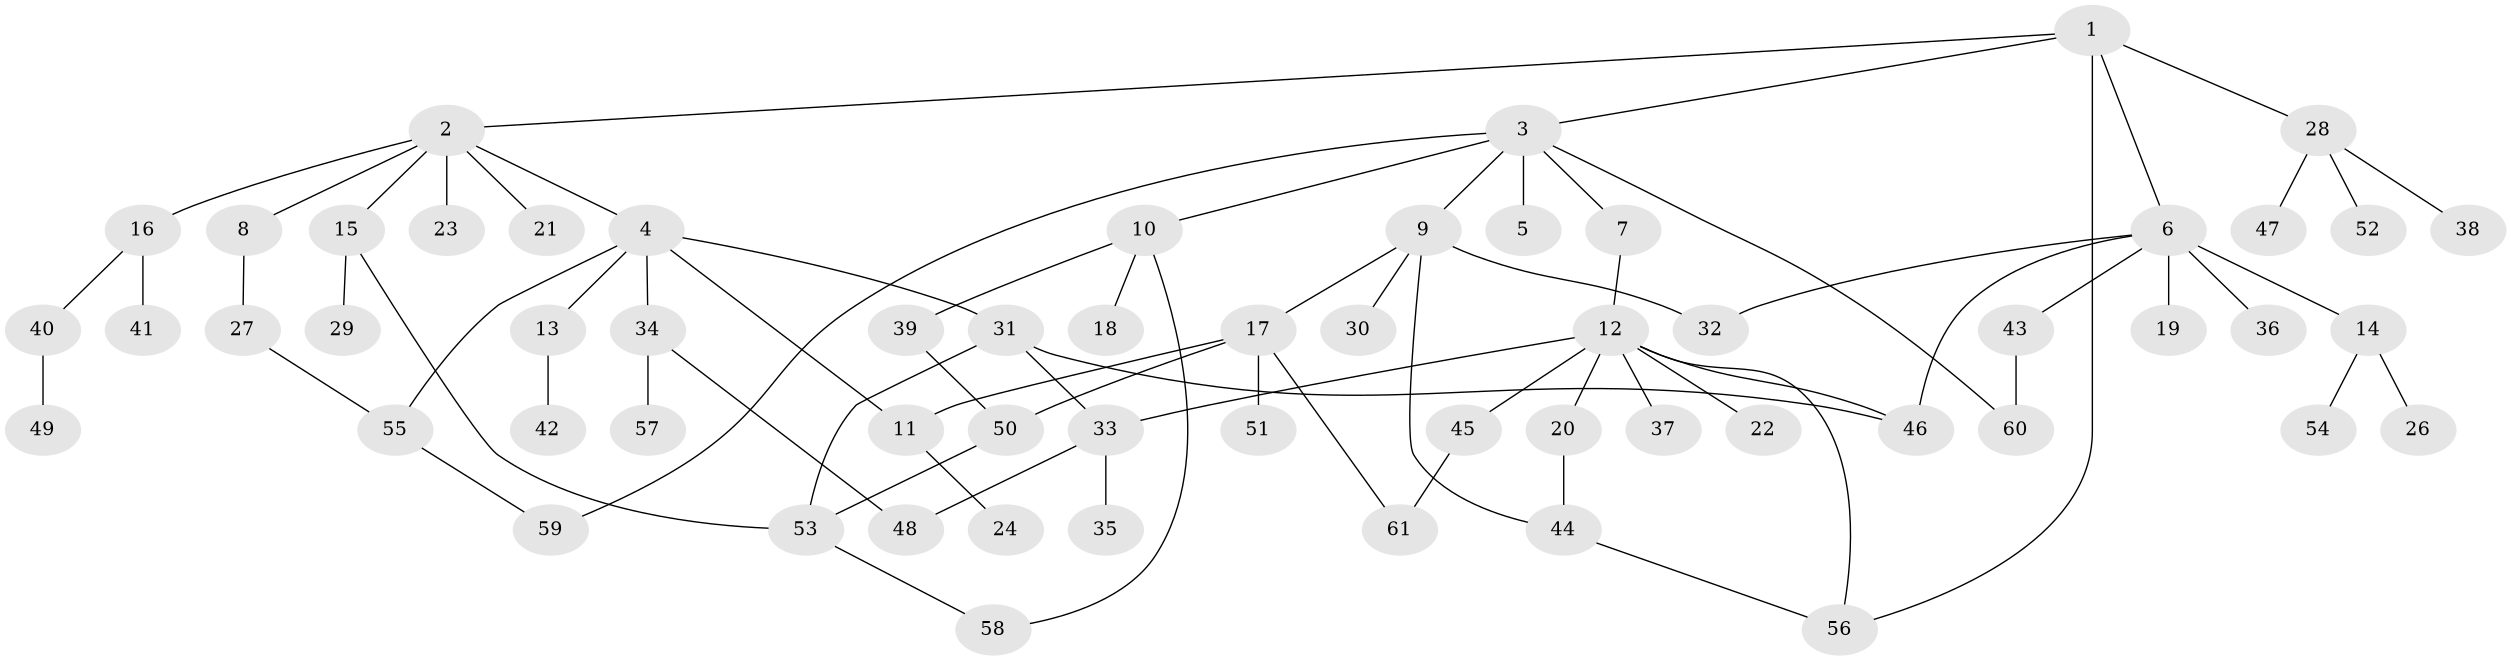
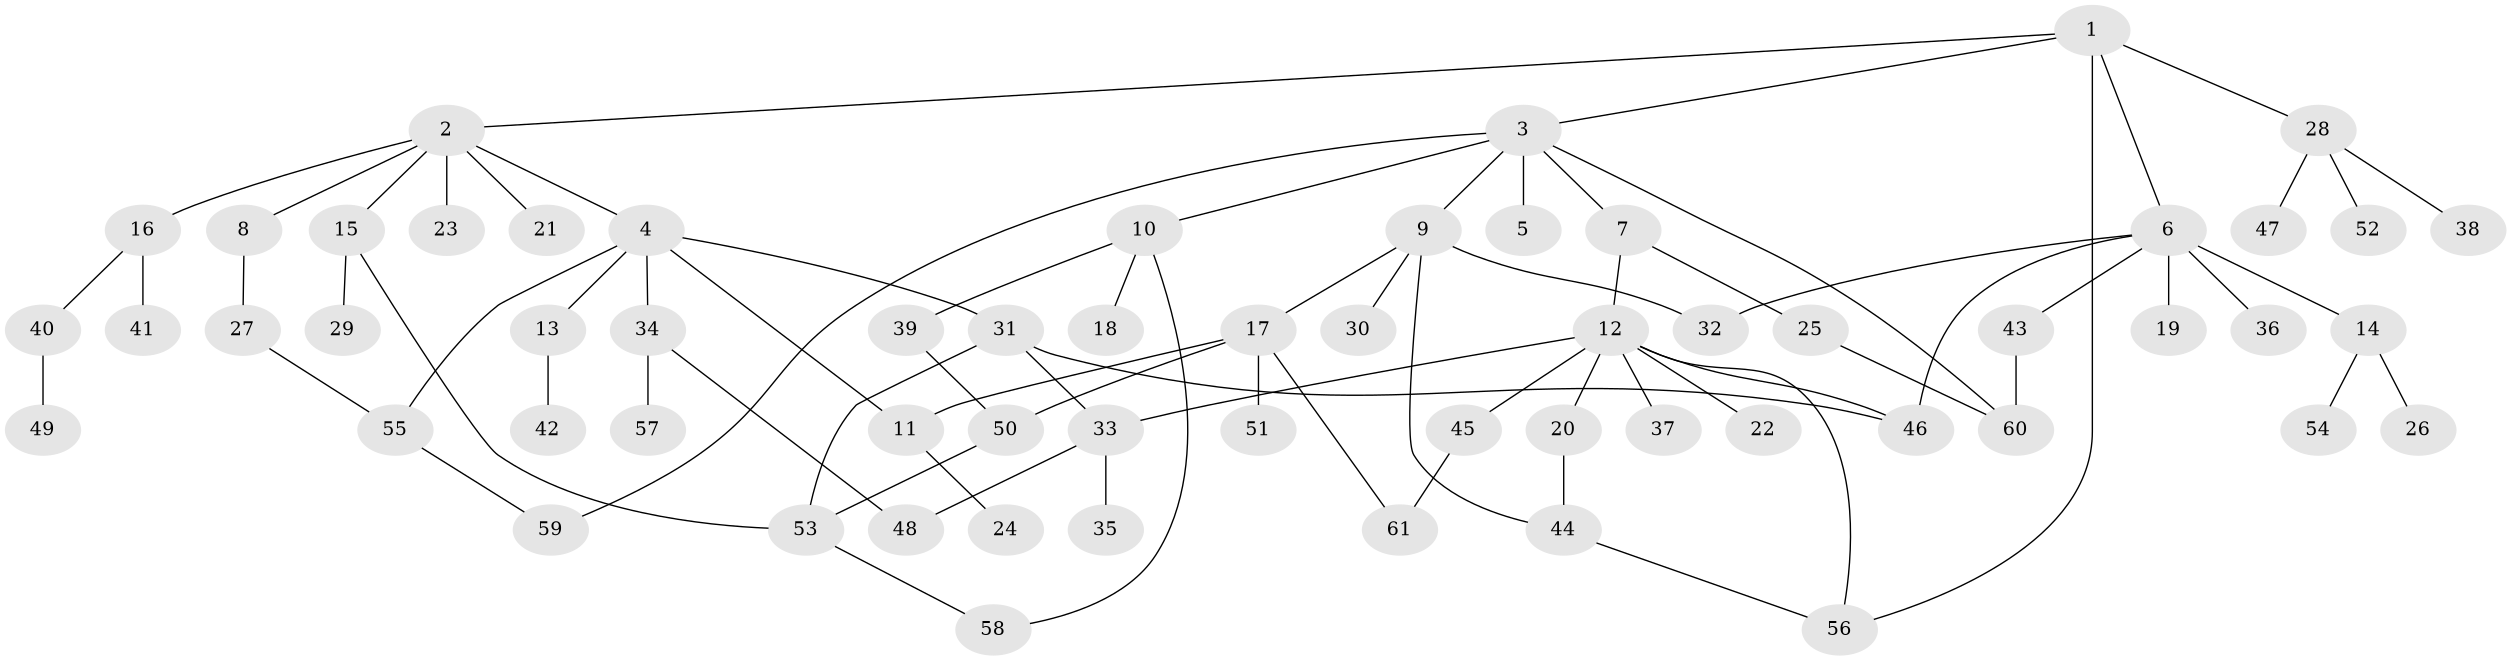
node "25": added
